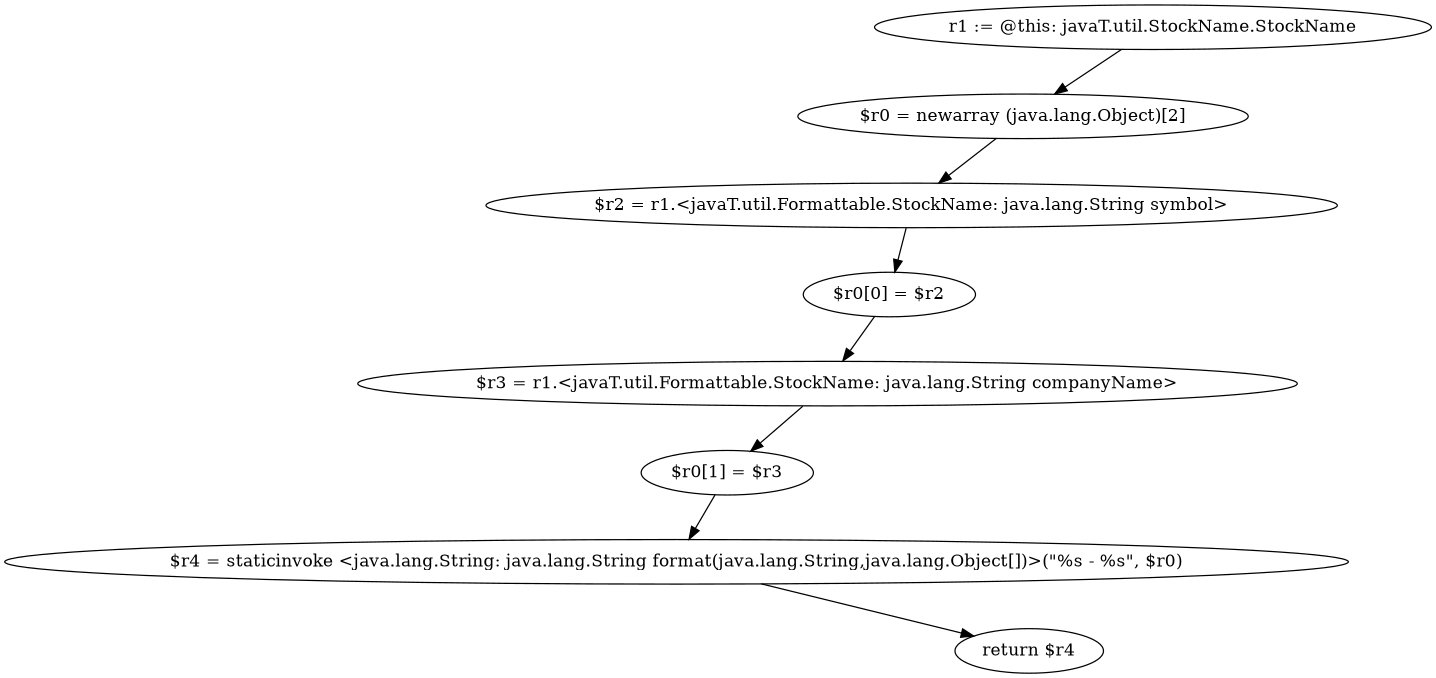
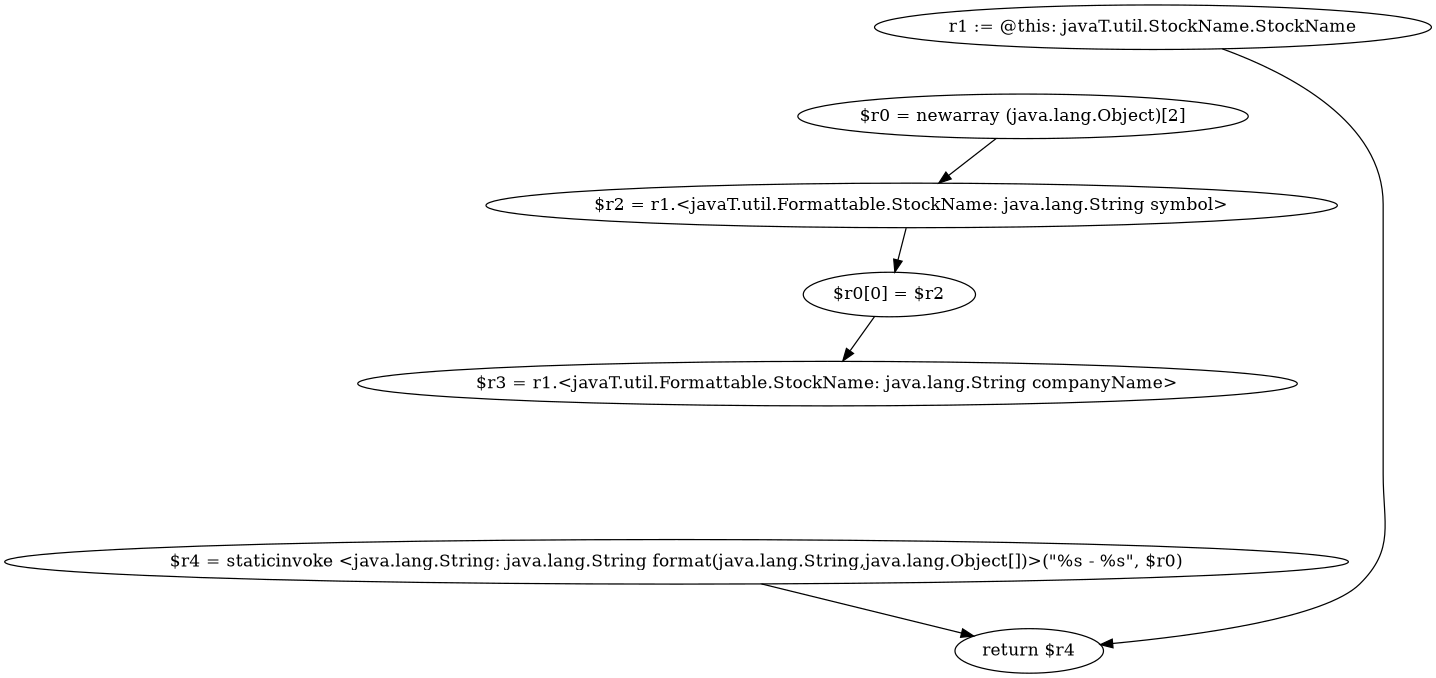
edge "r1 := @this: javaT.util.StockName.StockName" -> "$r0 = newarray (java.lang.Object)[2]": now "r1 := @this: javaT.util.StockName.StockName" -> "return $r4"
node "$r0[1] = $r3": removed
